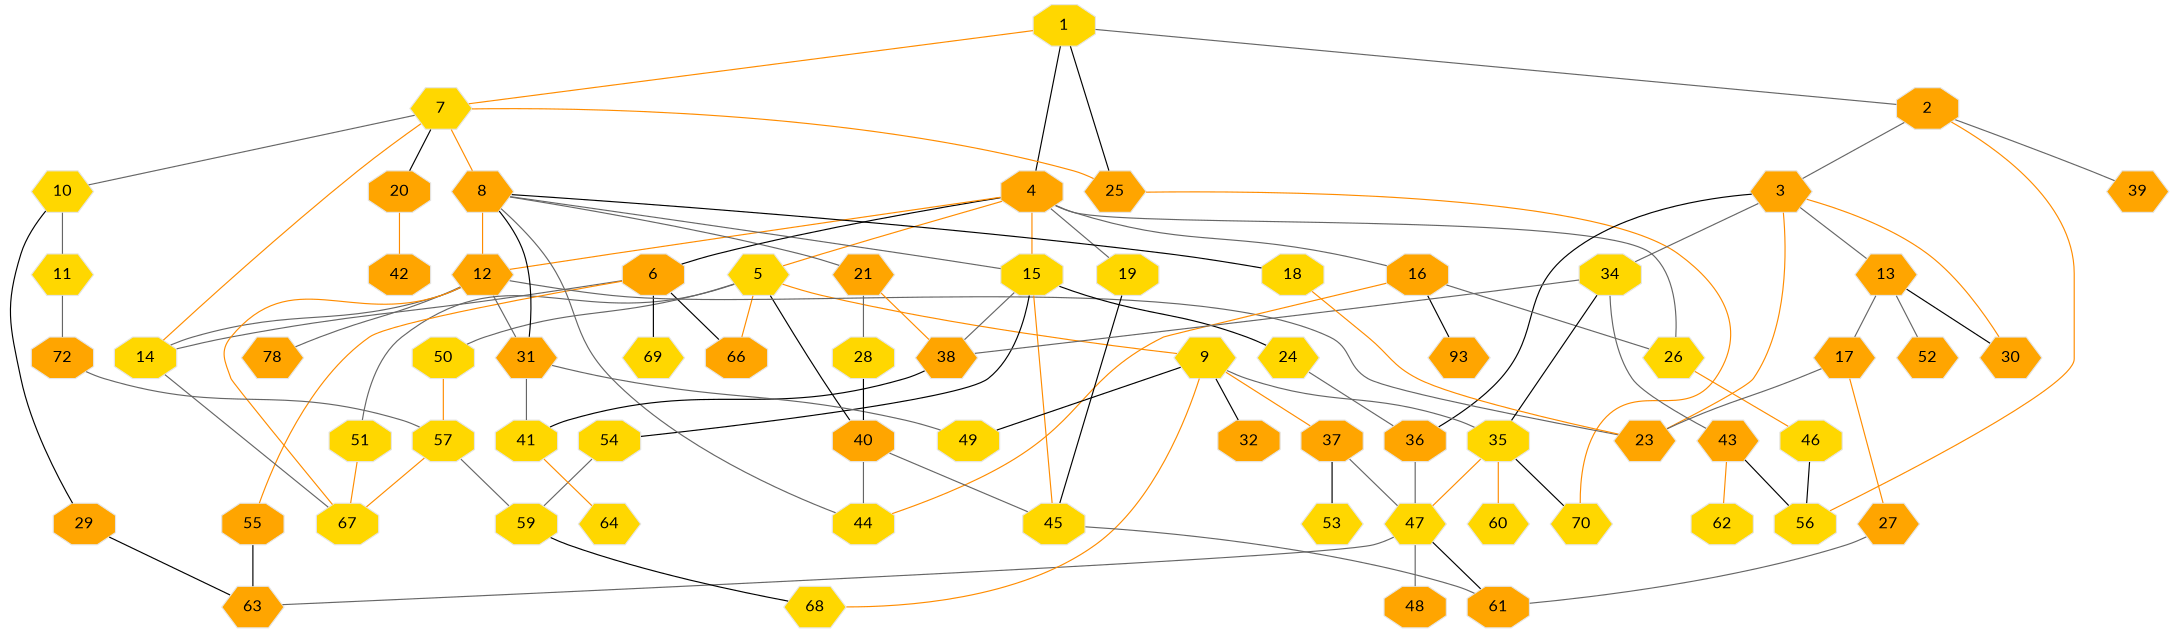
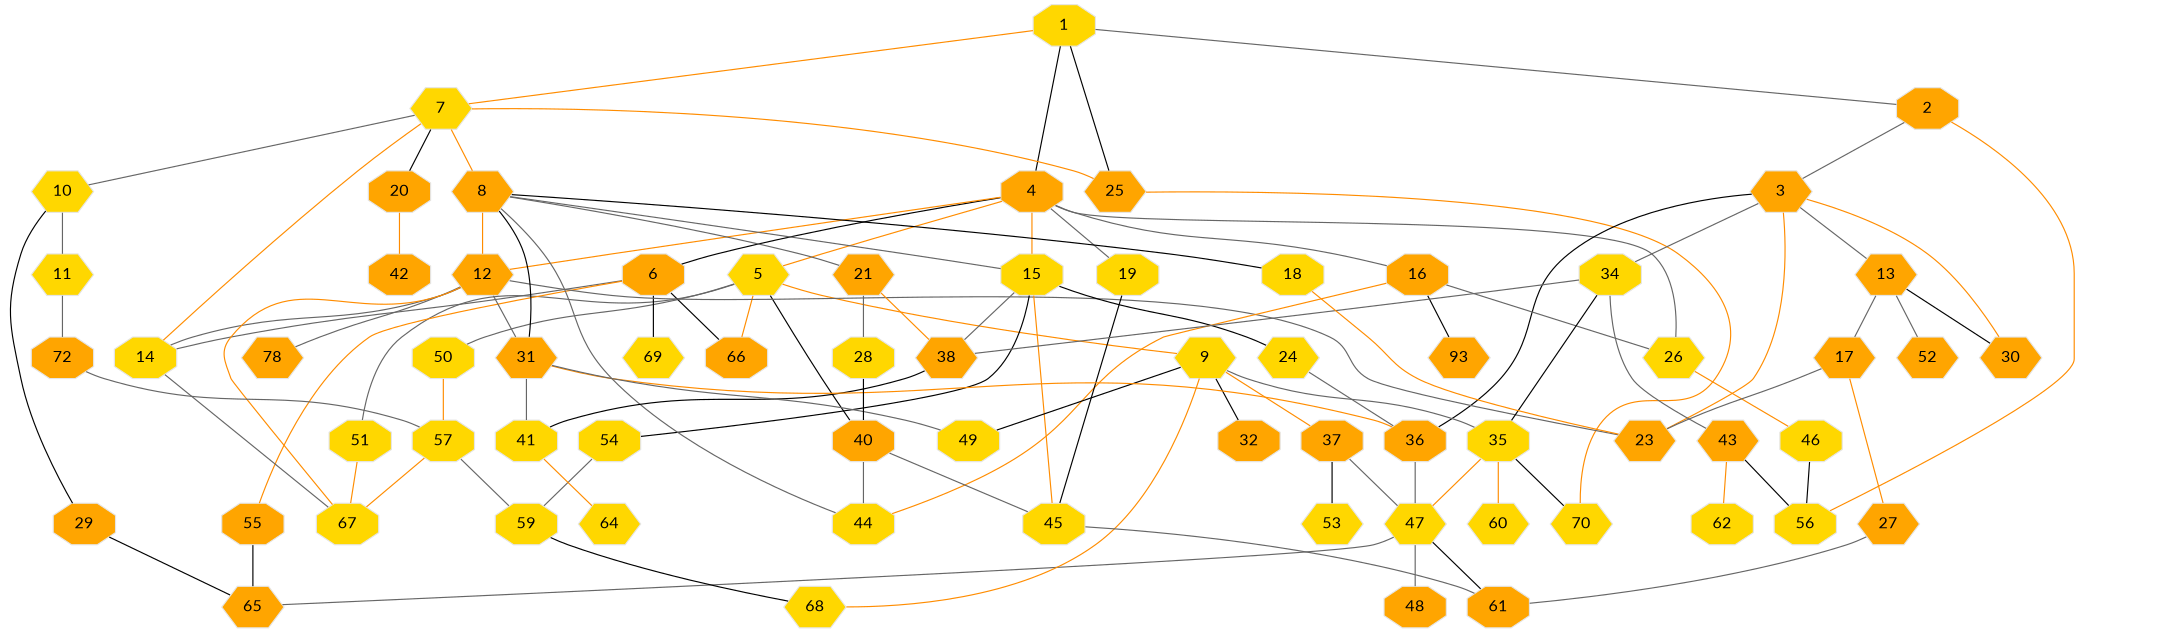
node "39": removed
edge "31" -- "36": added
node "63": label "63" -> "65"
